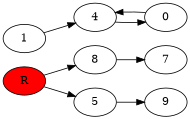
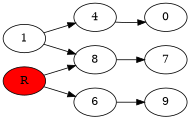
edge "0" -> "4": removed
edge "1" -> "8": added
node "5": label "5" -> "6"
